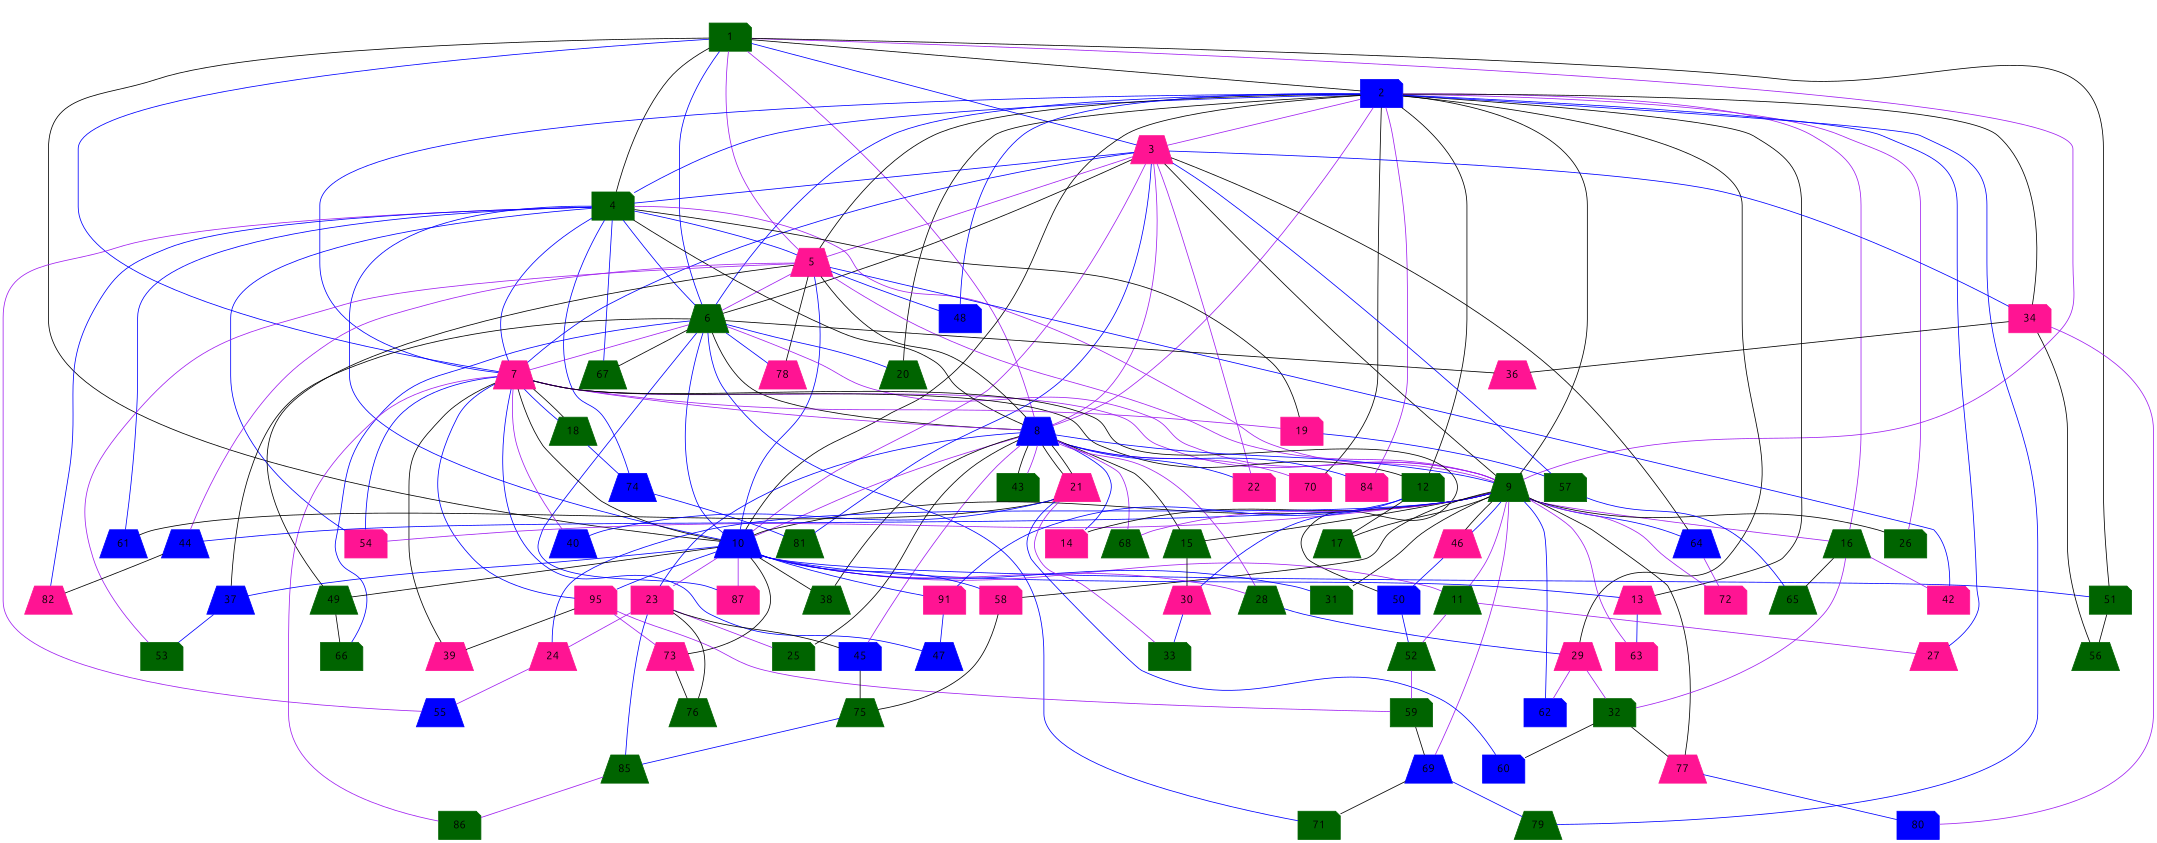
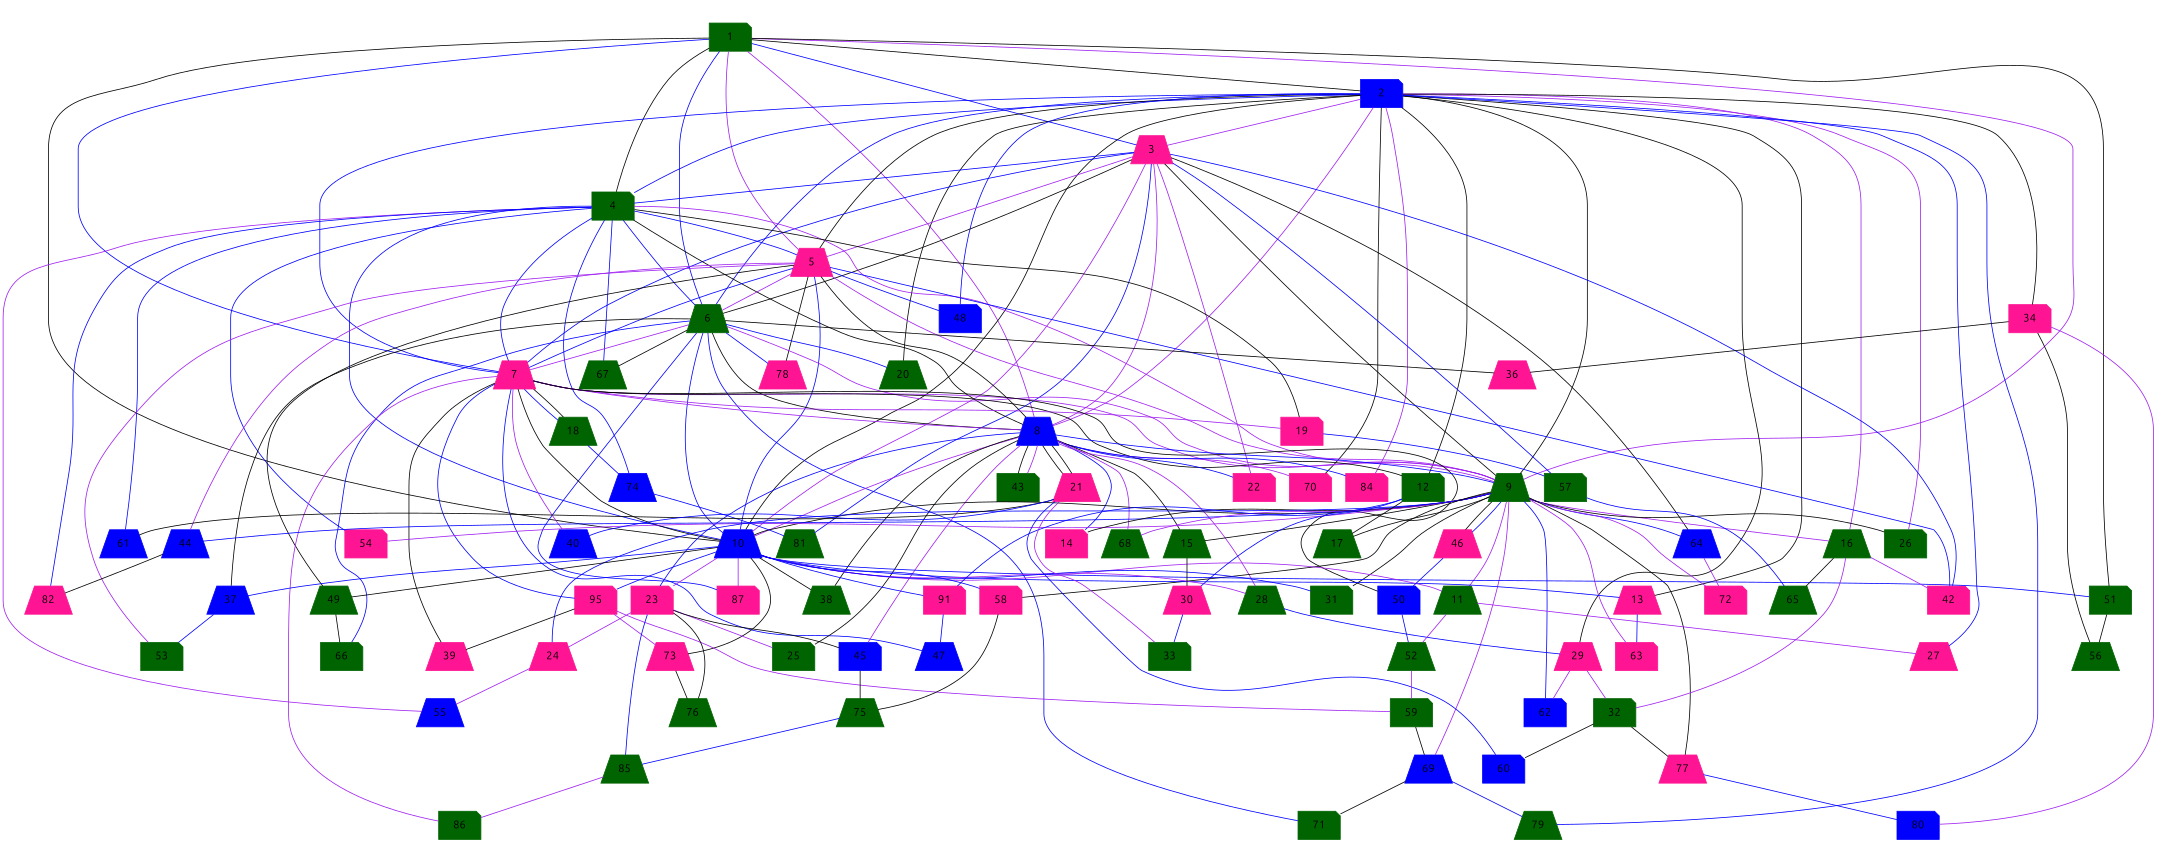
edge "3" -- "34": now "3" -- "42"
edge "7" -- "54": now "7" -- "5"
